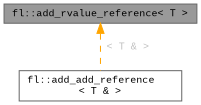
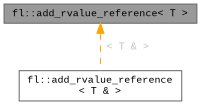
node "fl::add_add_reference < T & >": label "fl::add_add_reference < T & >" -> "fl::add_rvalue_reference < T & >"
